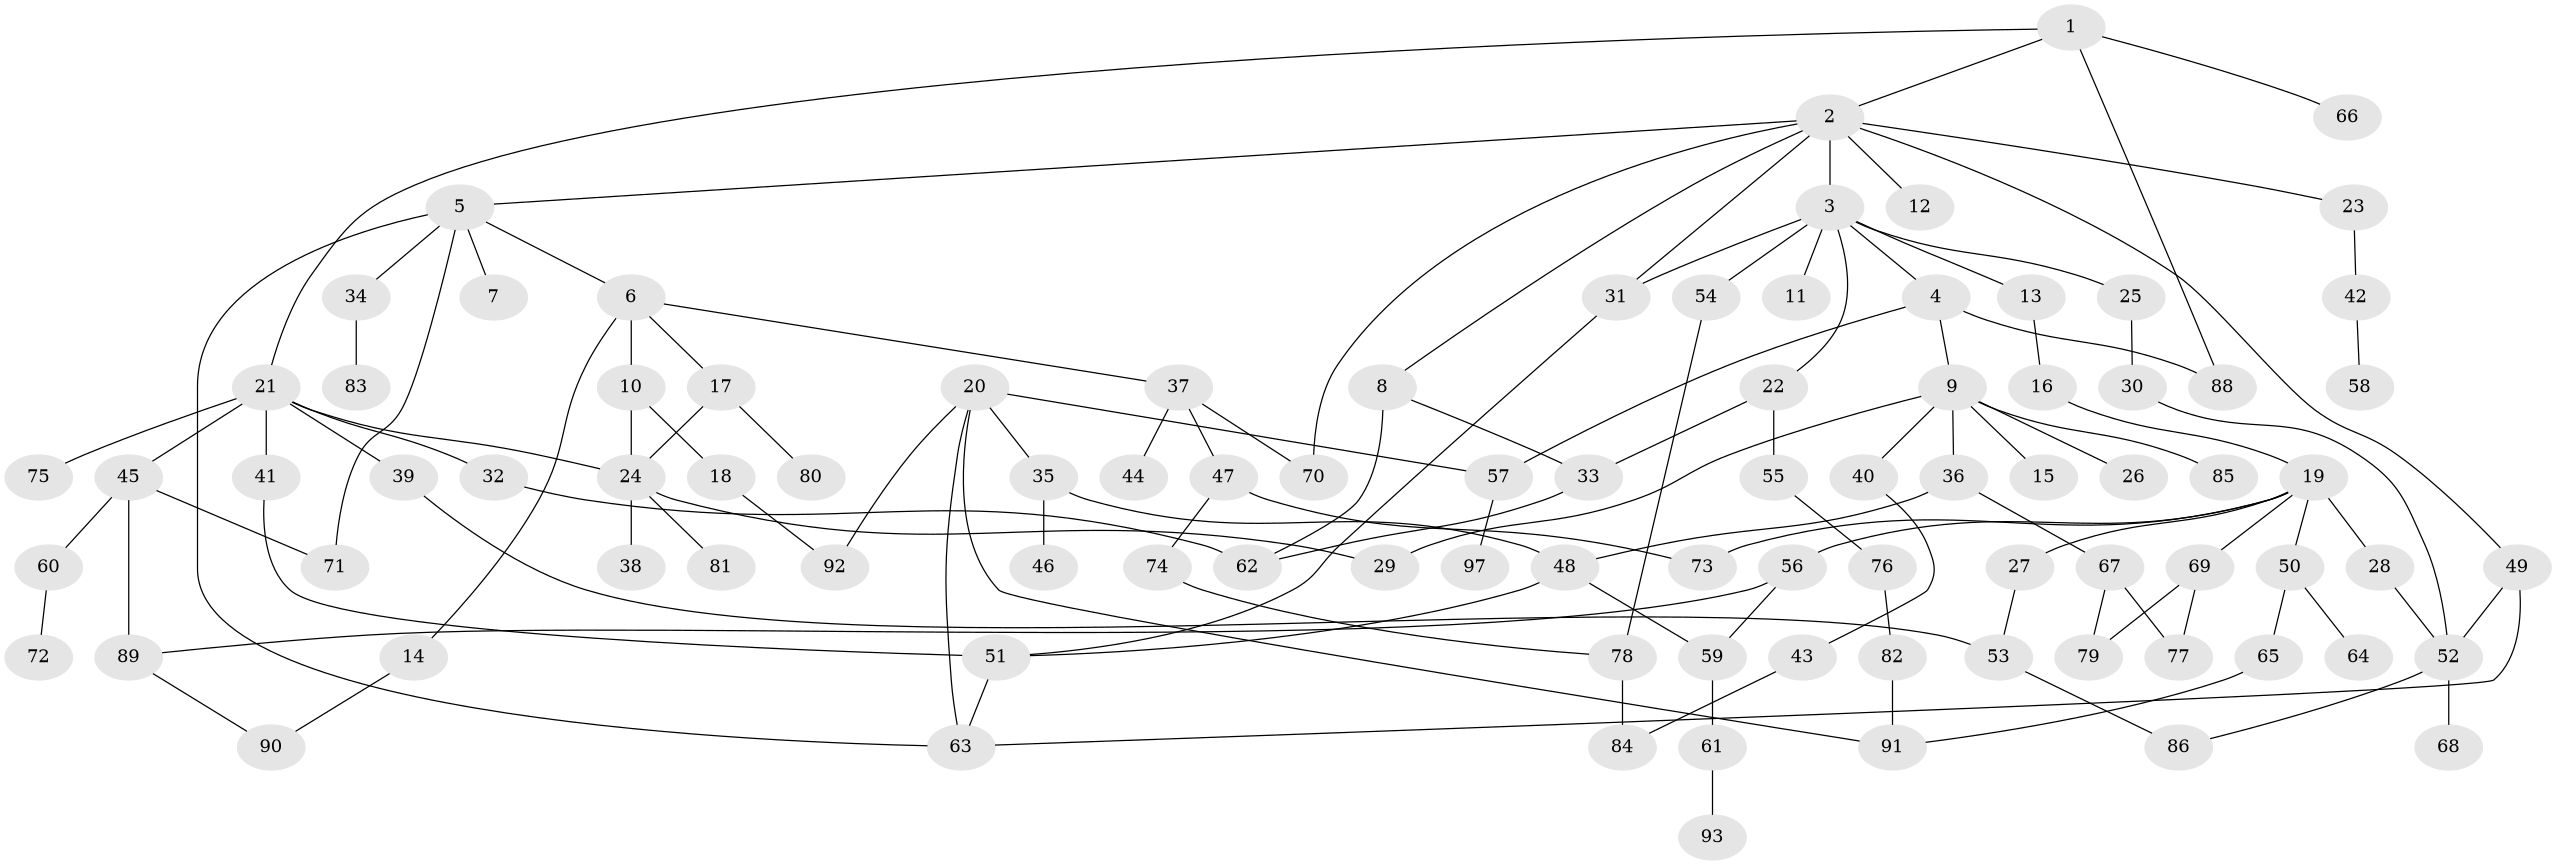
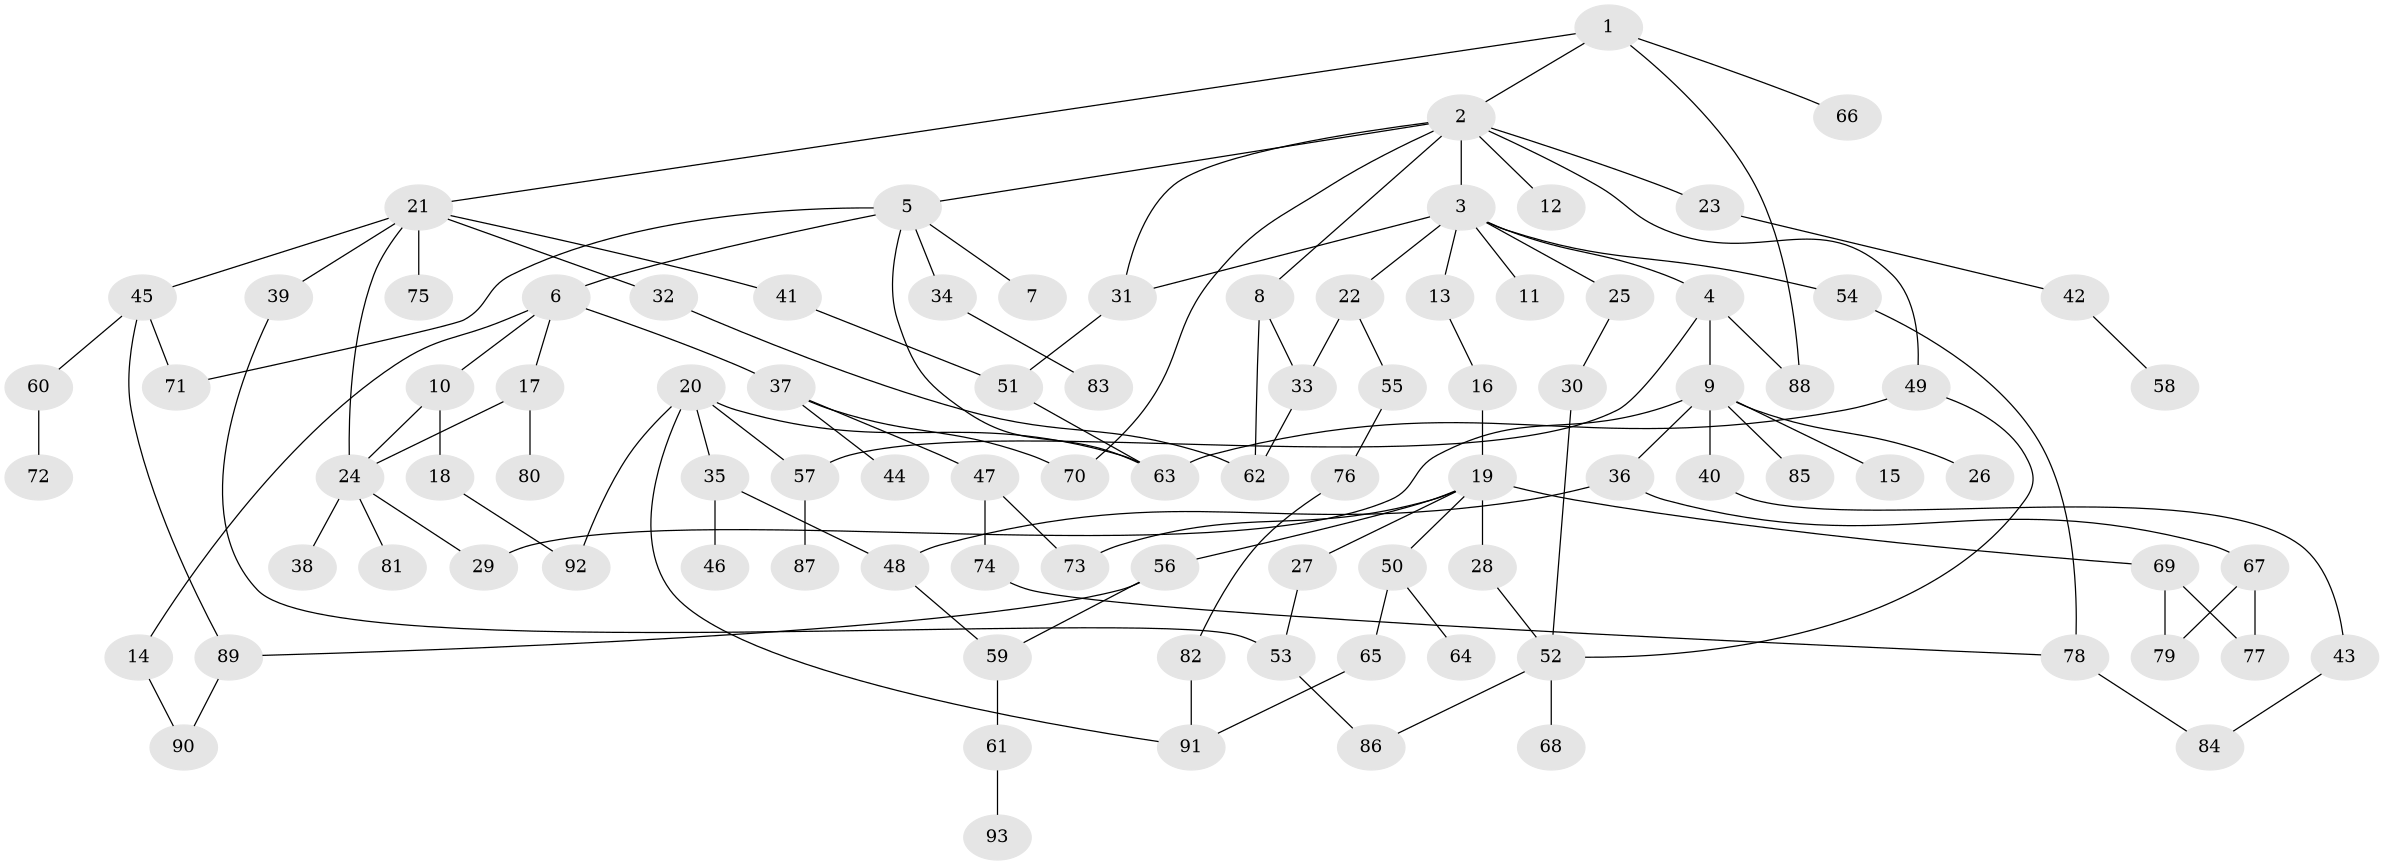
node "97": label "97" -> "87"
edge "48" -- "51": removed
